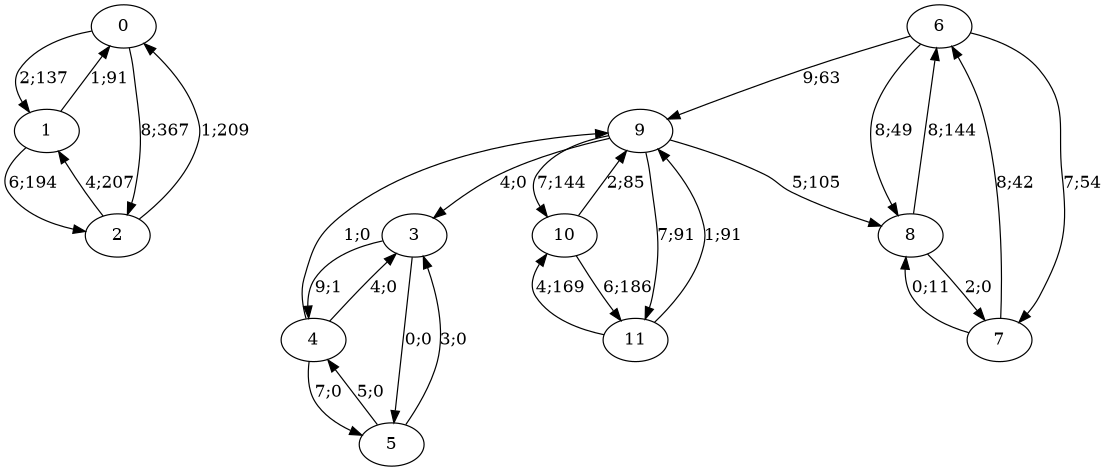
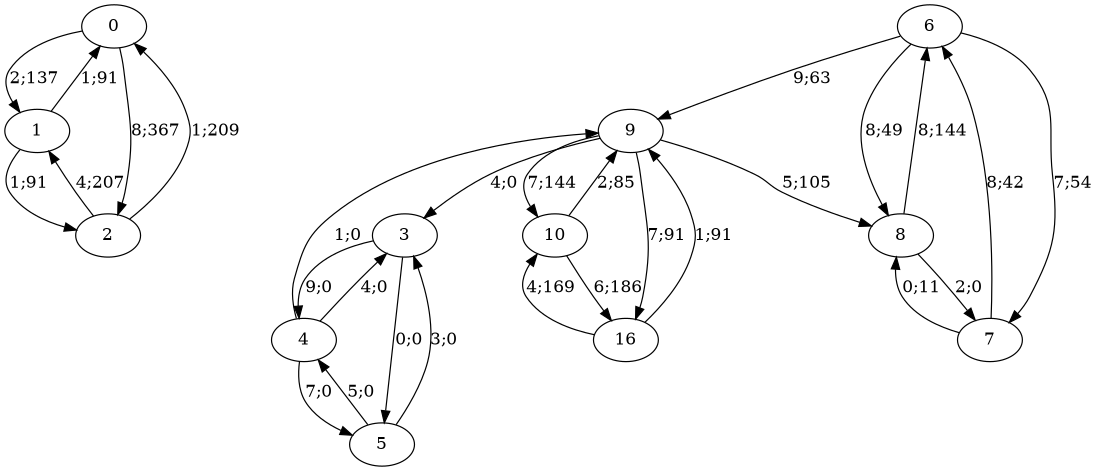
edge "1" -> "2": label "6;194" -> "1;91"
edge "3" -> "4": label "9;1" -> "9;0"
node "11": label "11" -> "16"
